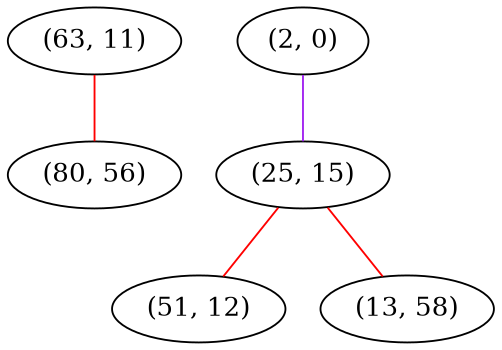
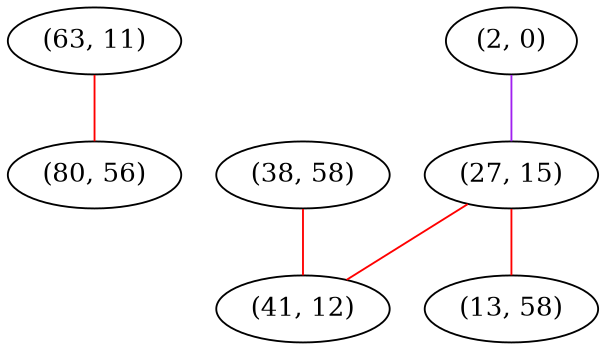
node "(38, 58)": added
node "(25, 15)": label "(25, 15)" -> "(27, 15)"
node "(51, 12)": label "(51, 12)" -> "(41, 12)"
